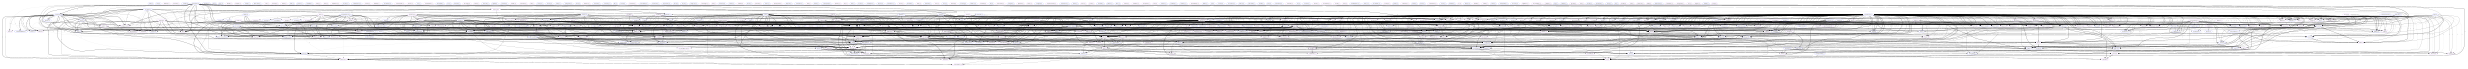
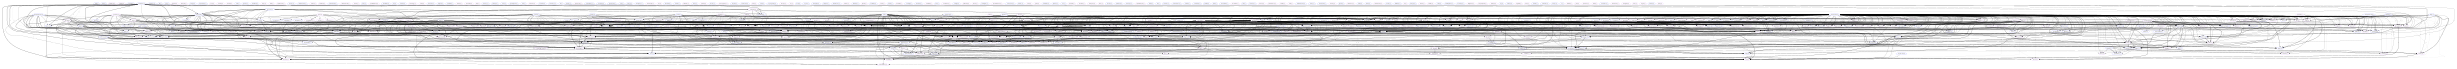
node "mother(1)": added
